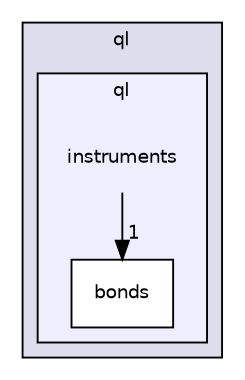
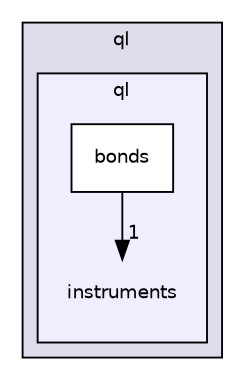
edge "instruments" -> "bonds": reversed
